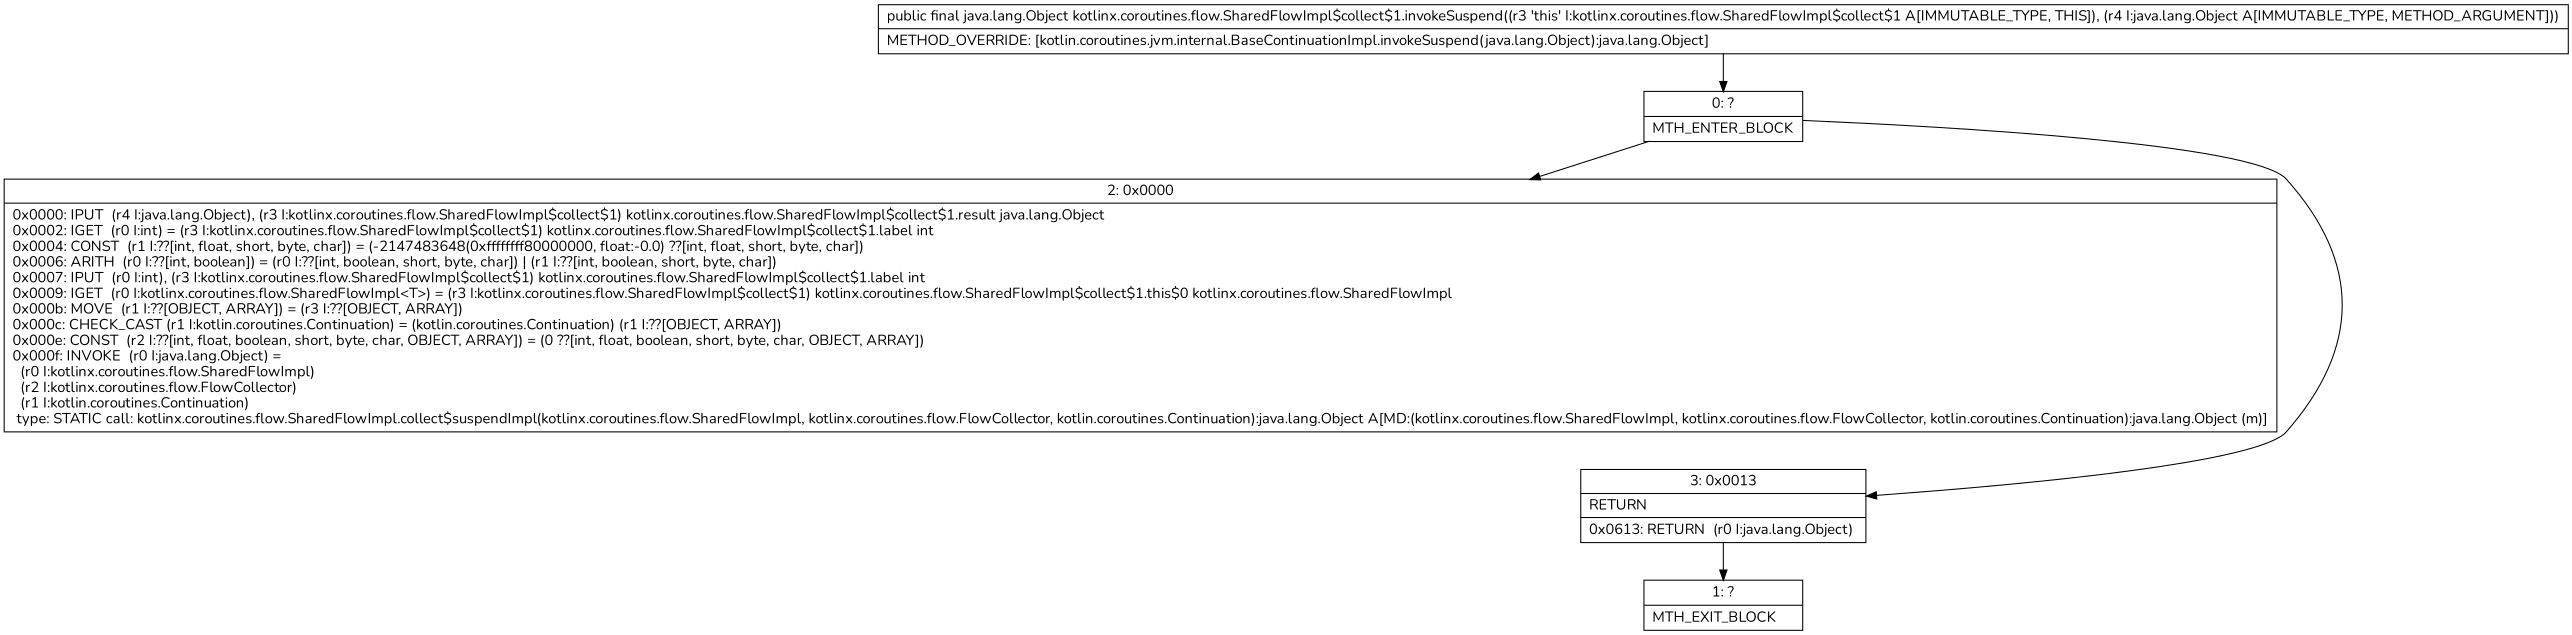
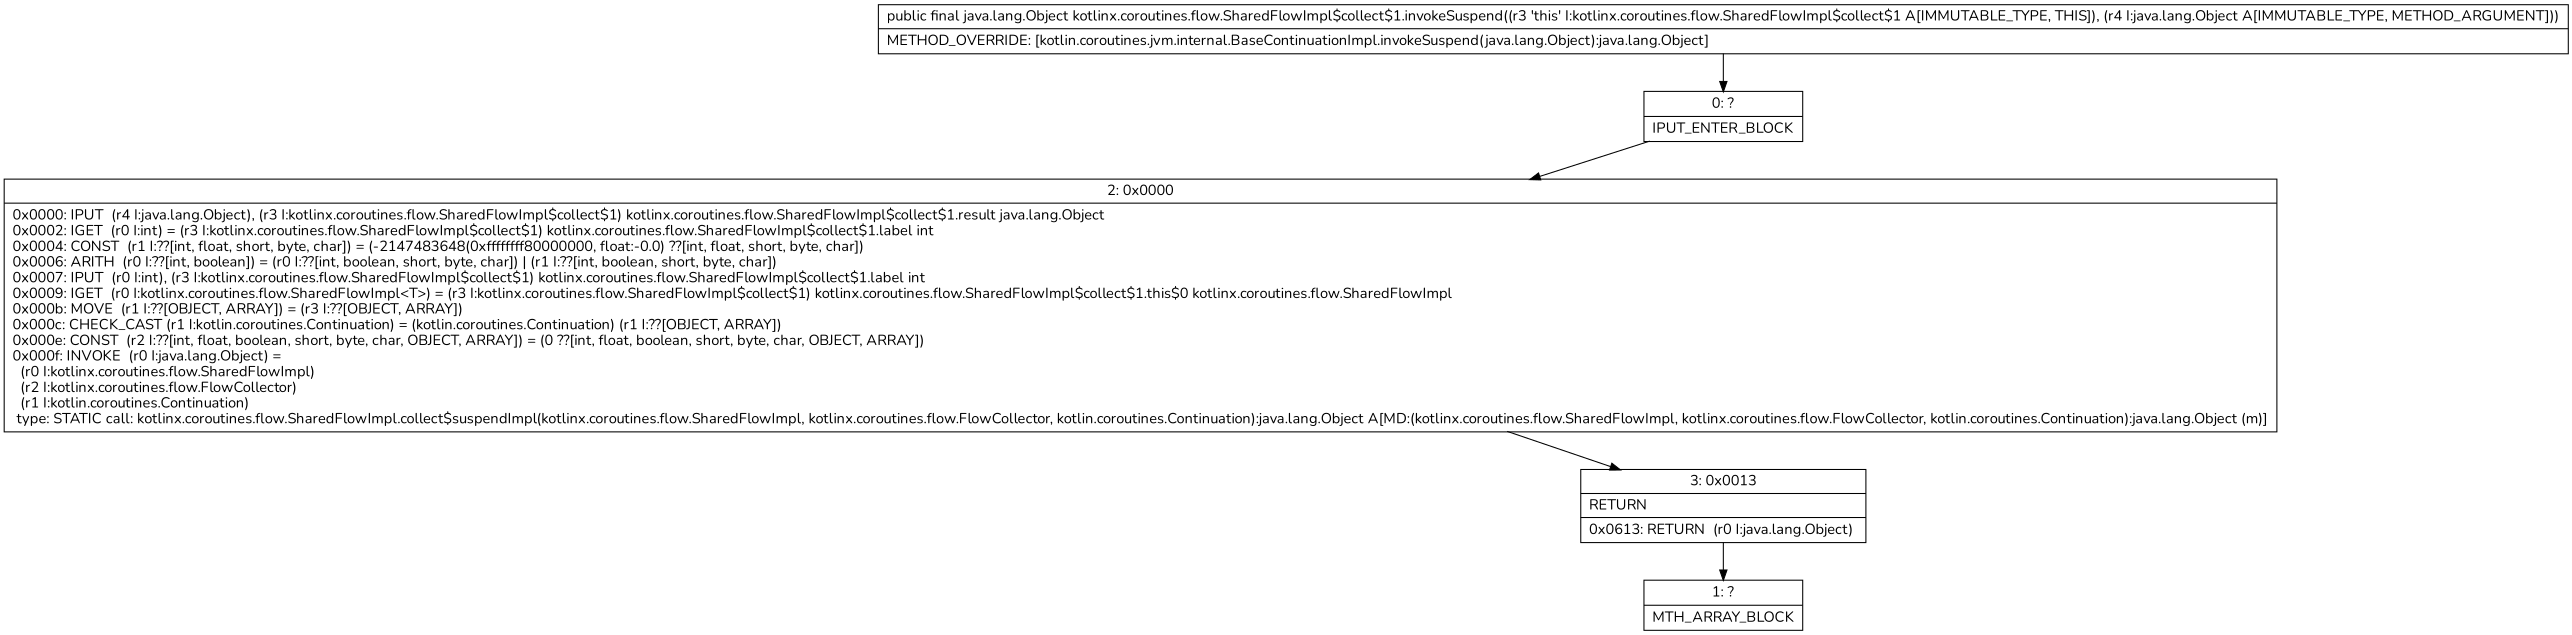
node "0: ?": text "MTH_ENTER_BLOCK" -> "IPUT_ENTER_BLOCK"
edge "0: ?" -> "3: 0x0013": now "2: 0x0000" -> "3: 0x0013"
node "1: ?": text "MTH_EXIT_BLOCK" -> "MTH_ARRAY_BLOCK"
